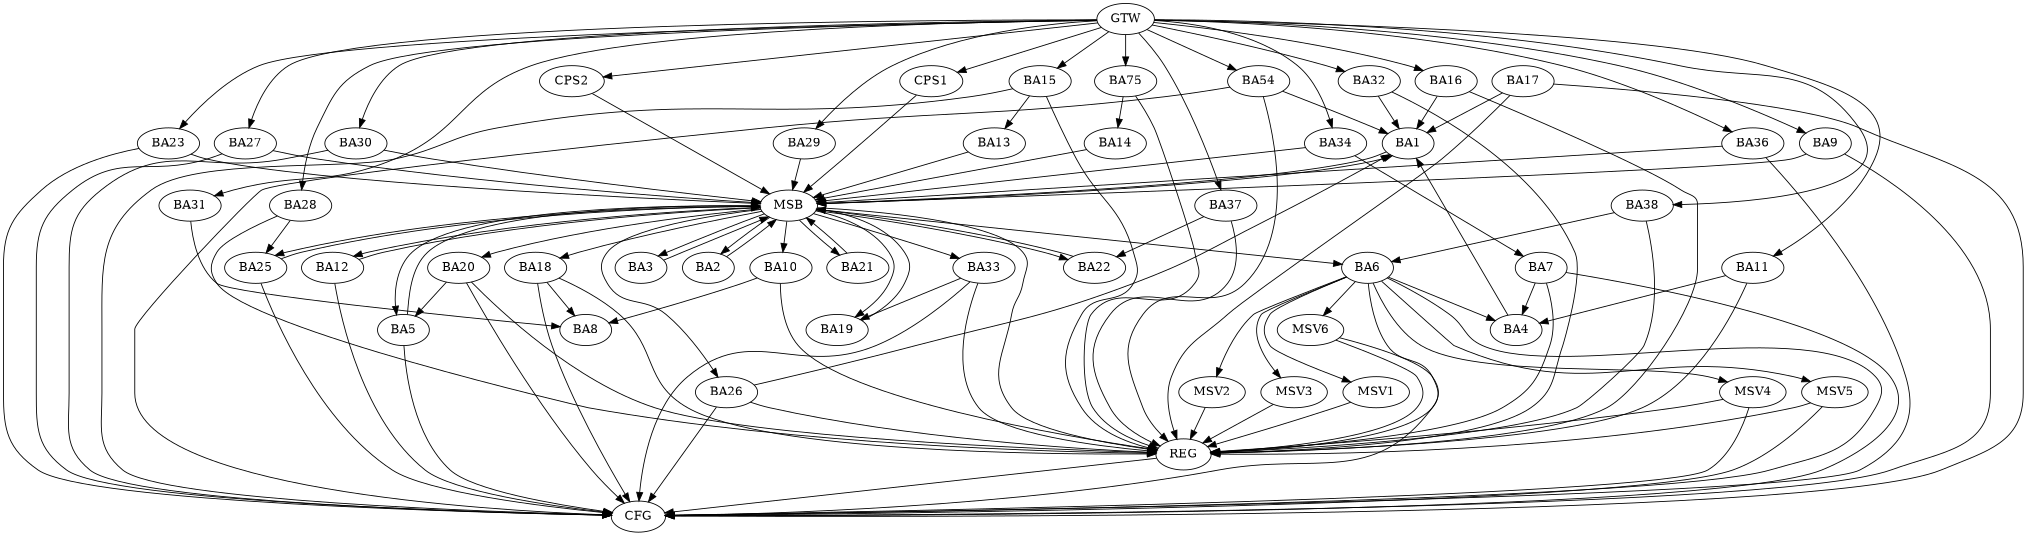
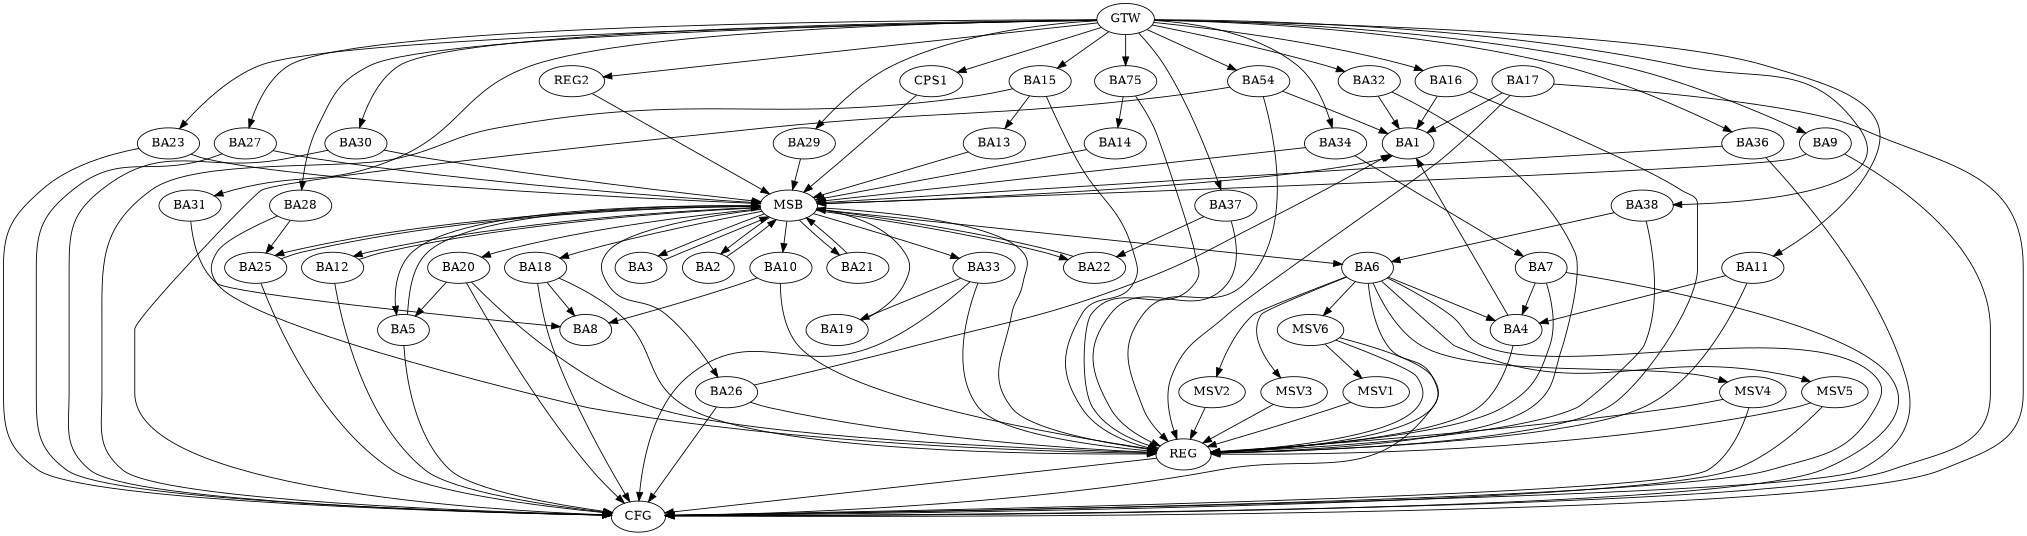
node "CPS2": label "CPS2" -> "REG2"
edge "BA1" -> "MSB": removed
edge "MSB" -> "BA19": removed
edge "BA6" -> "MSV1": now "MSV6" -> "MSV1"
edge "BA4" -> "REG": added
